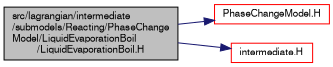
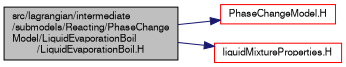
node "intermediate.H": label "intermediate.H" -> "liquidMixtureProperties.H"
